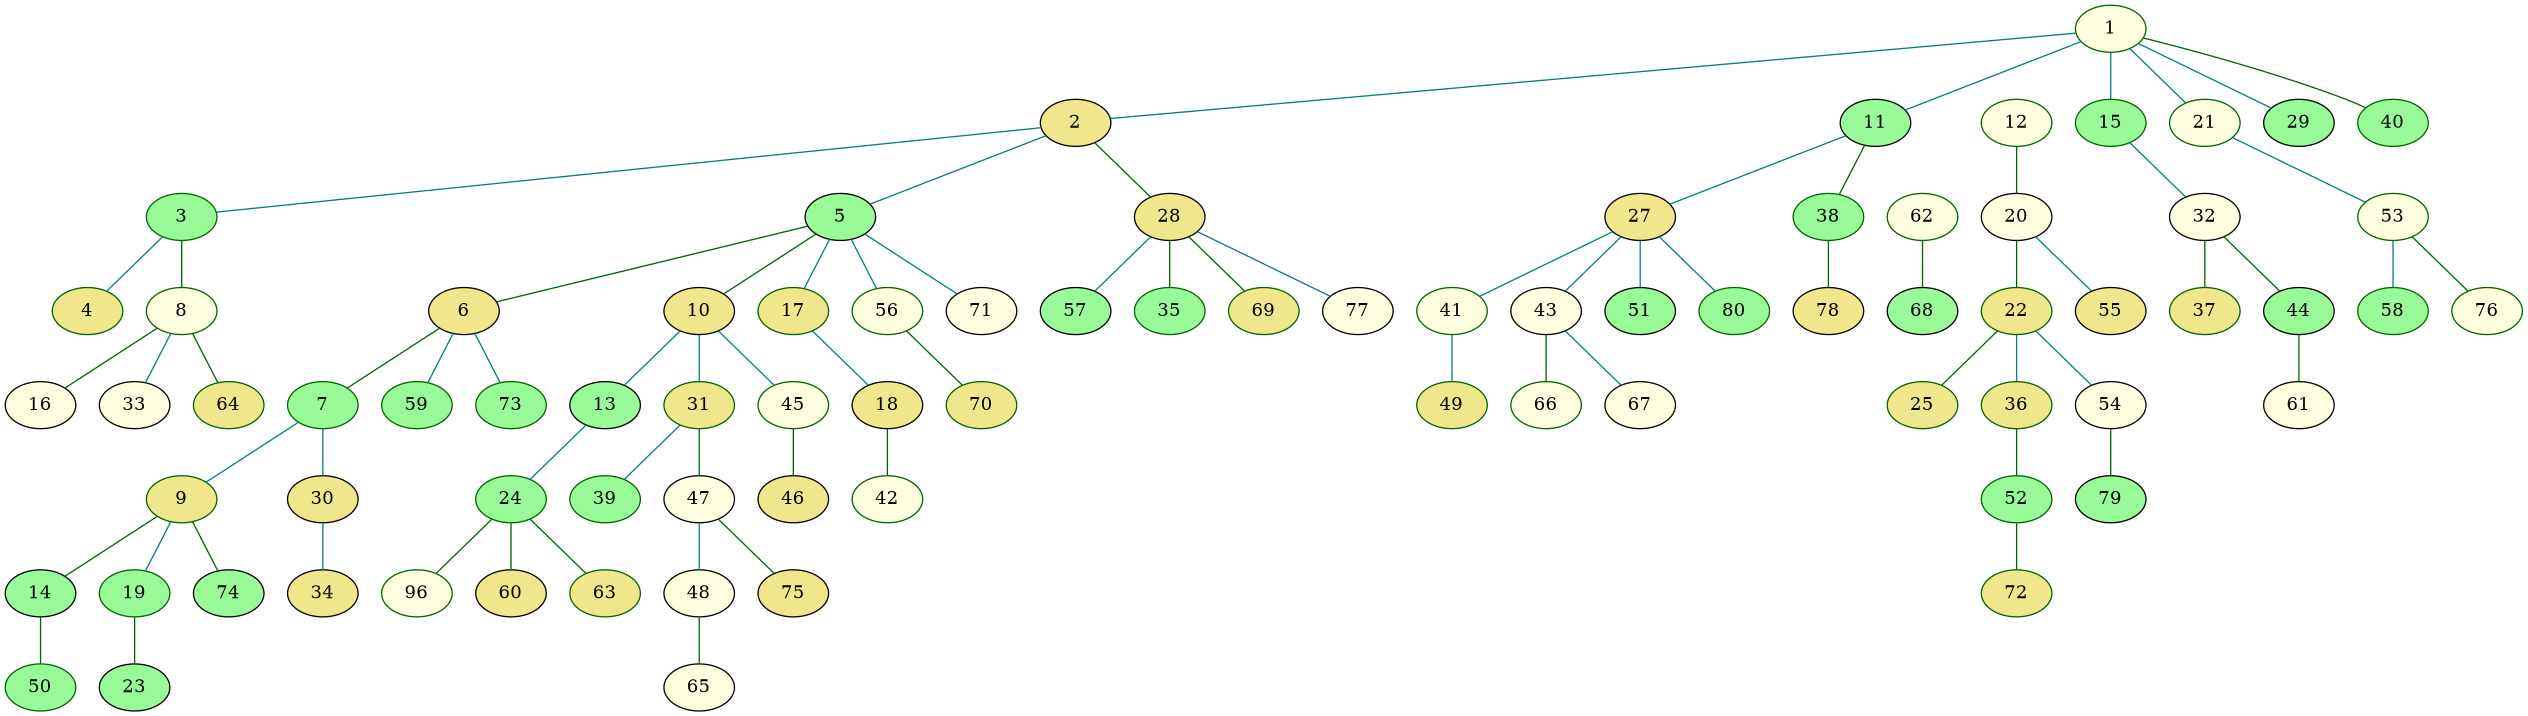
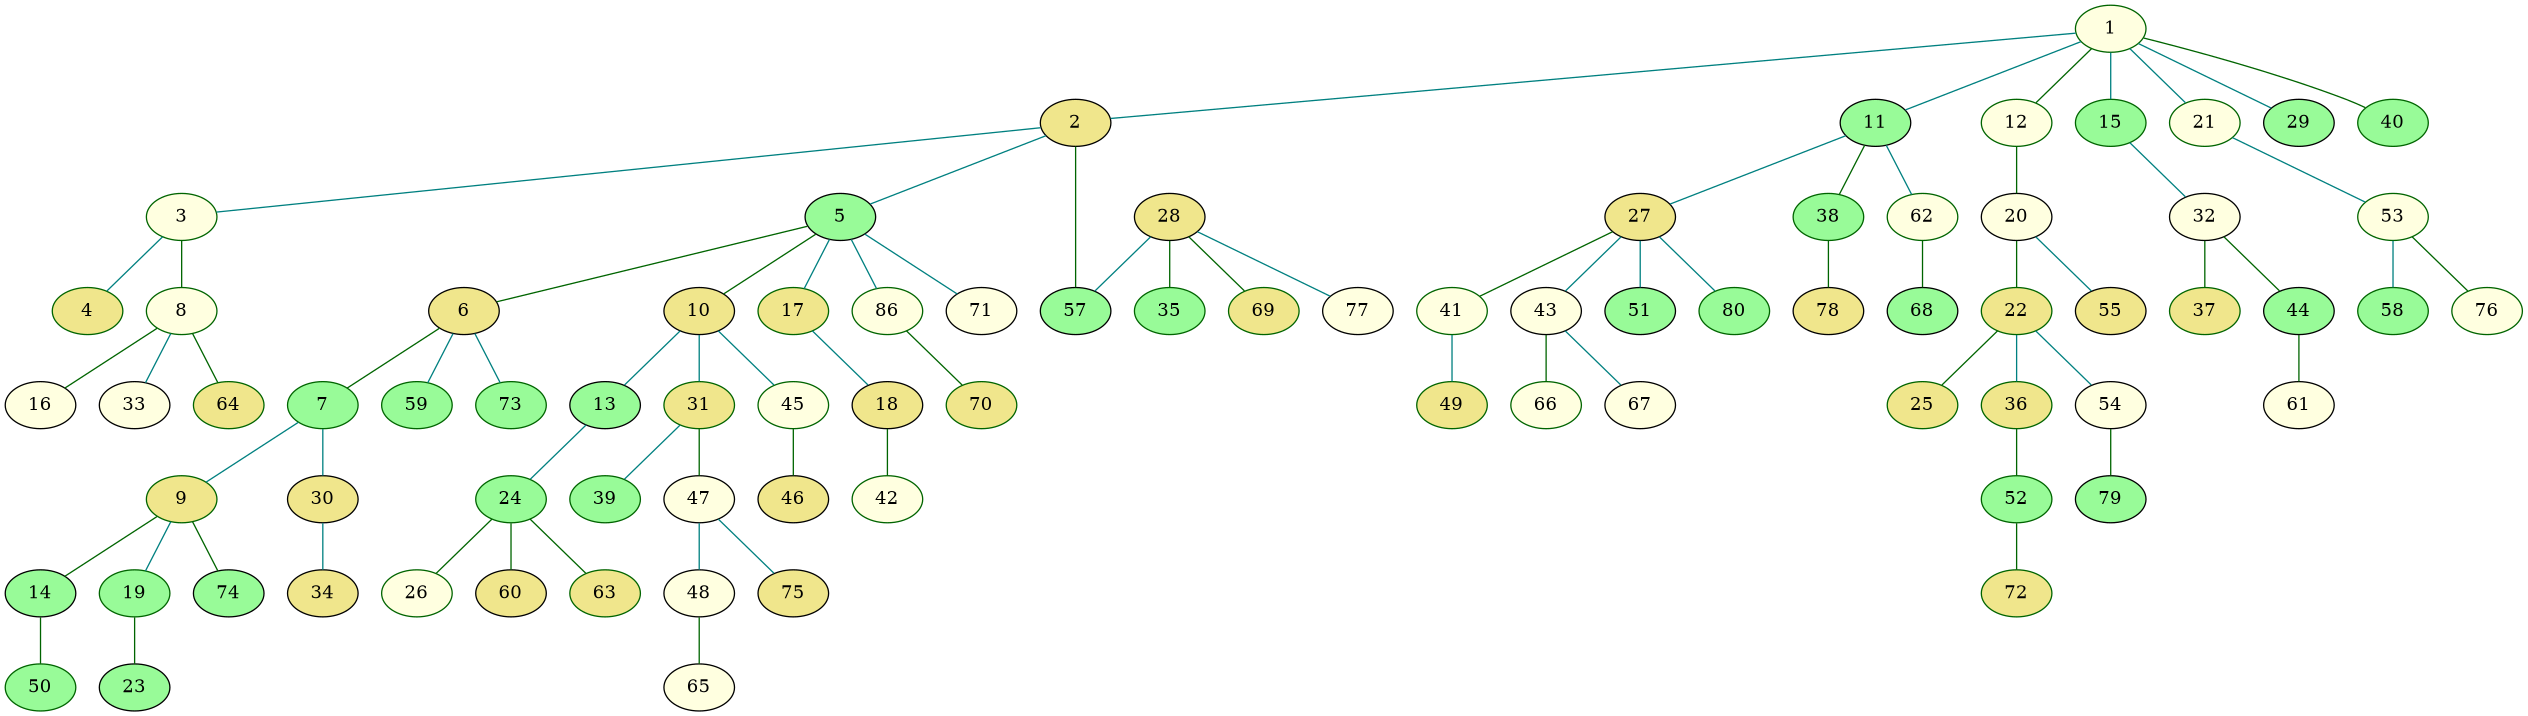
edge "1" -- "12": added
edge "2" -- "28": now "2" -- "57"
edge "11" -- "62": added
node "3": fillcolor palegreen -> lightyellow
edge "27" -- "41": color teal -> darkgreen
node "56": label "56" -> "86"
edge "47" -- "75": color darkgreen -> teal
node "96": label "96" -> "26"
